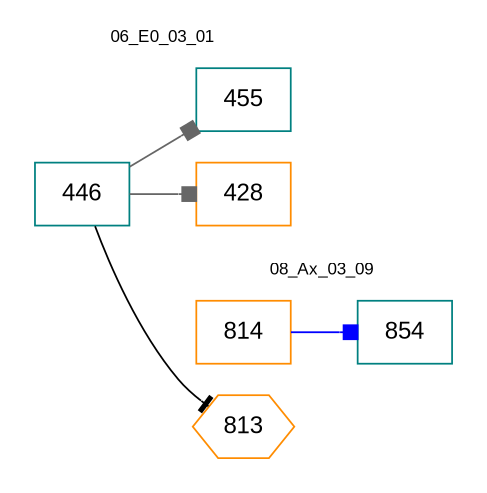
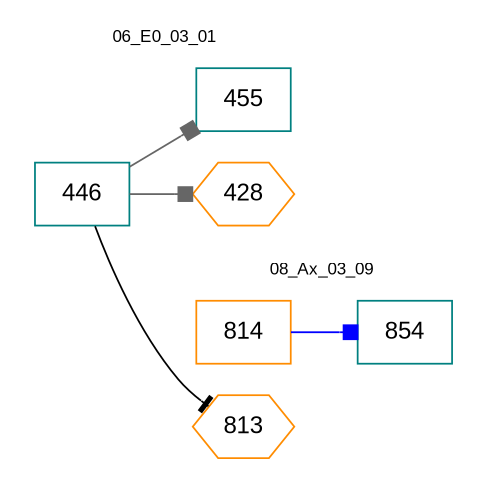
node "428": shape box -> hexagon
